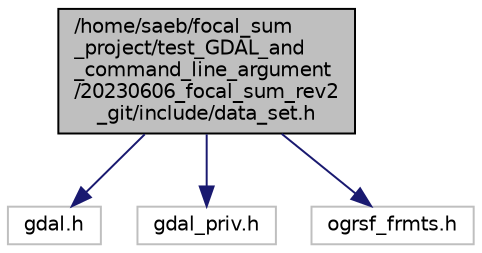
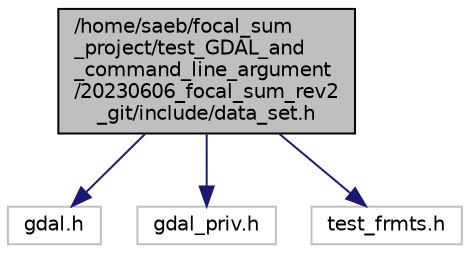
node "ogrsf_frmts.h": label "ogrsf_frmts.h" -> "test_frmts.h"
